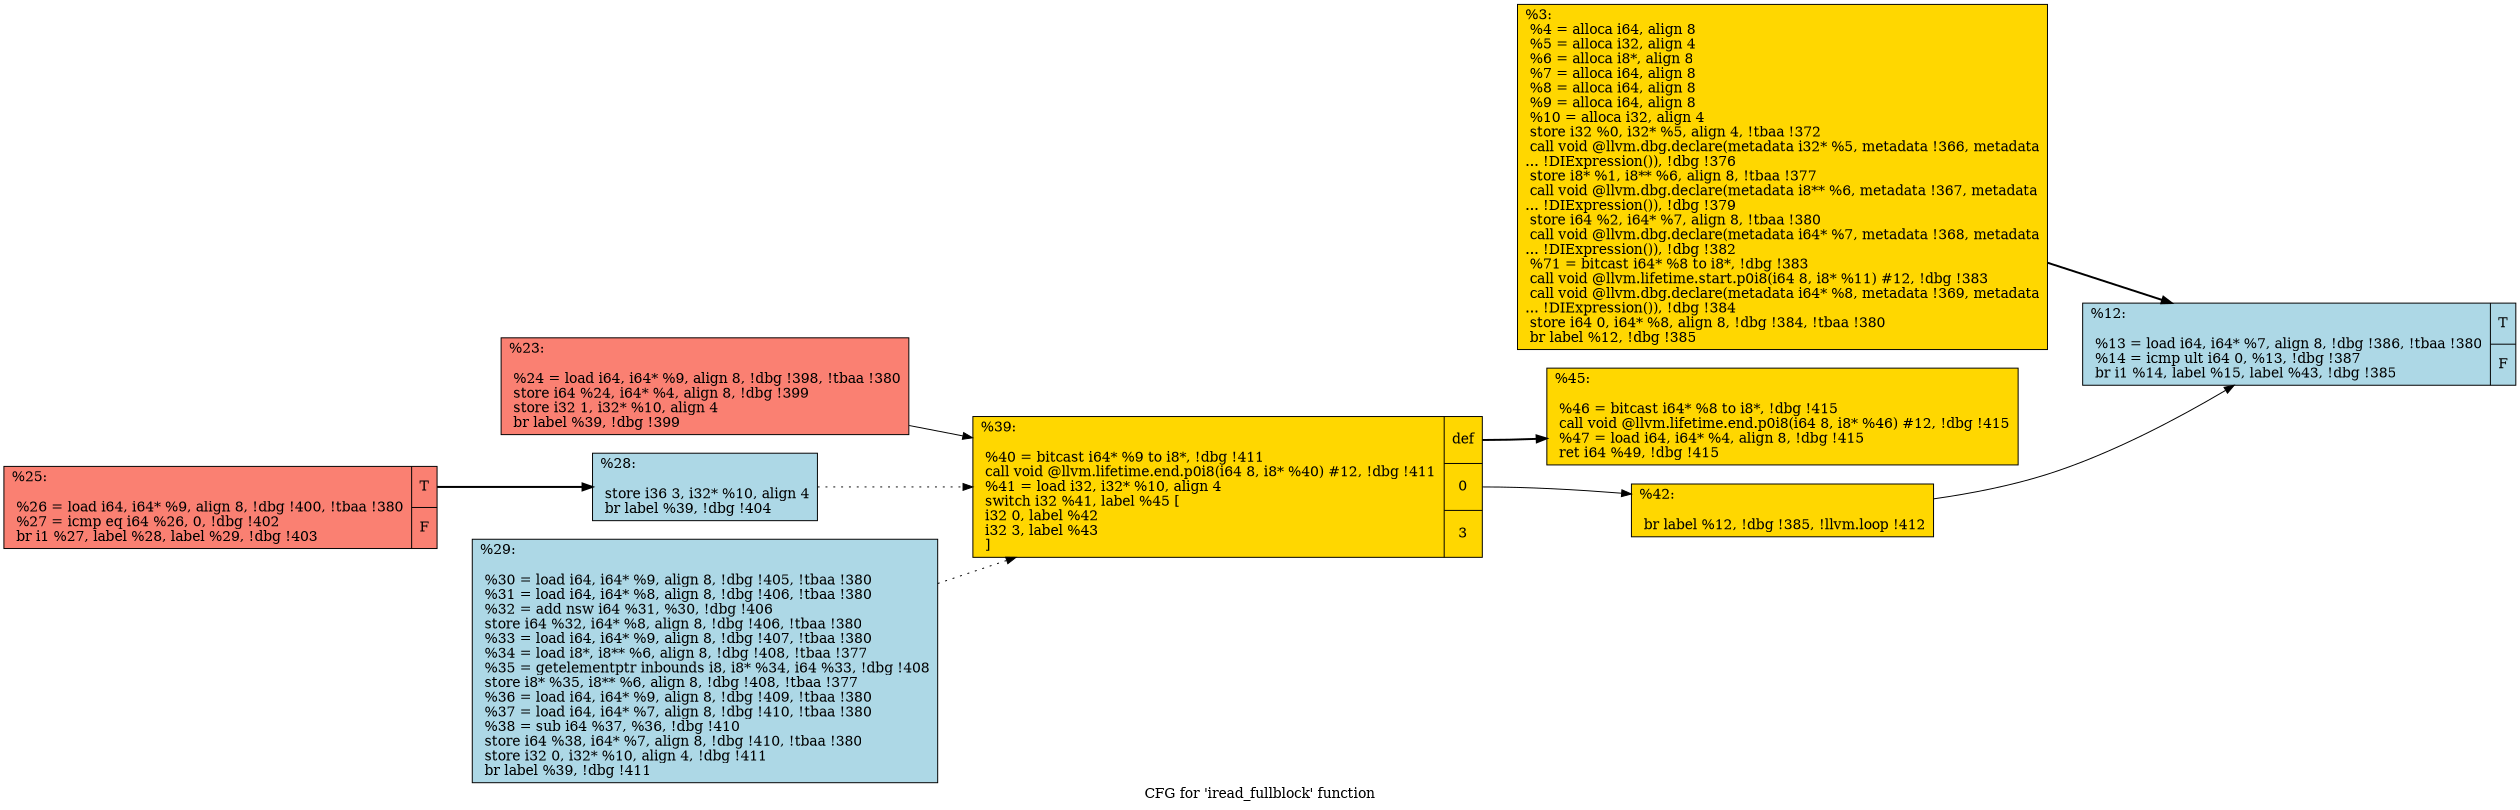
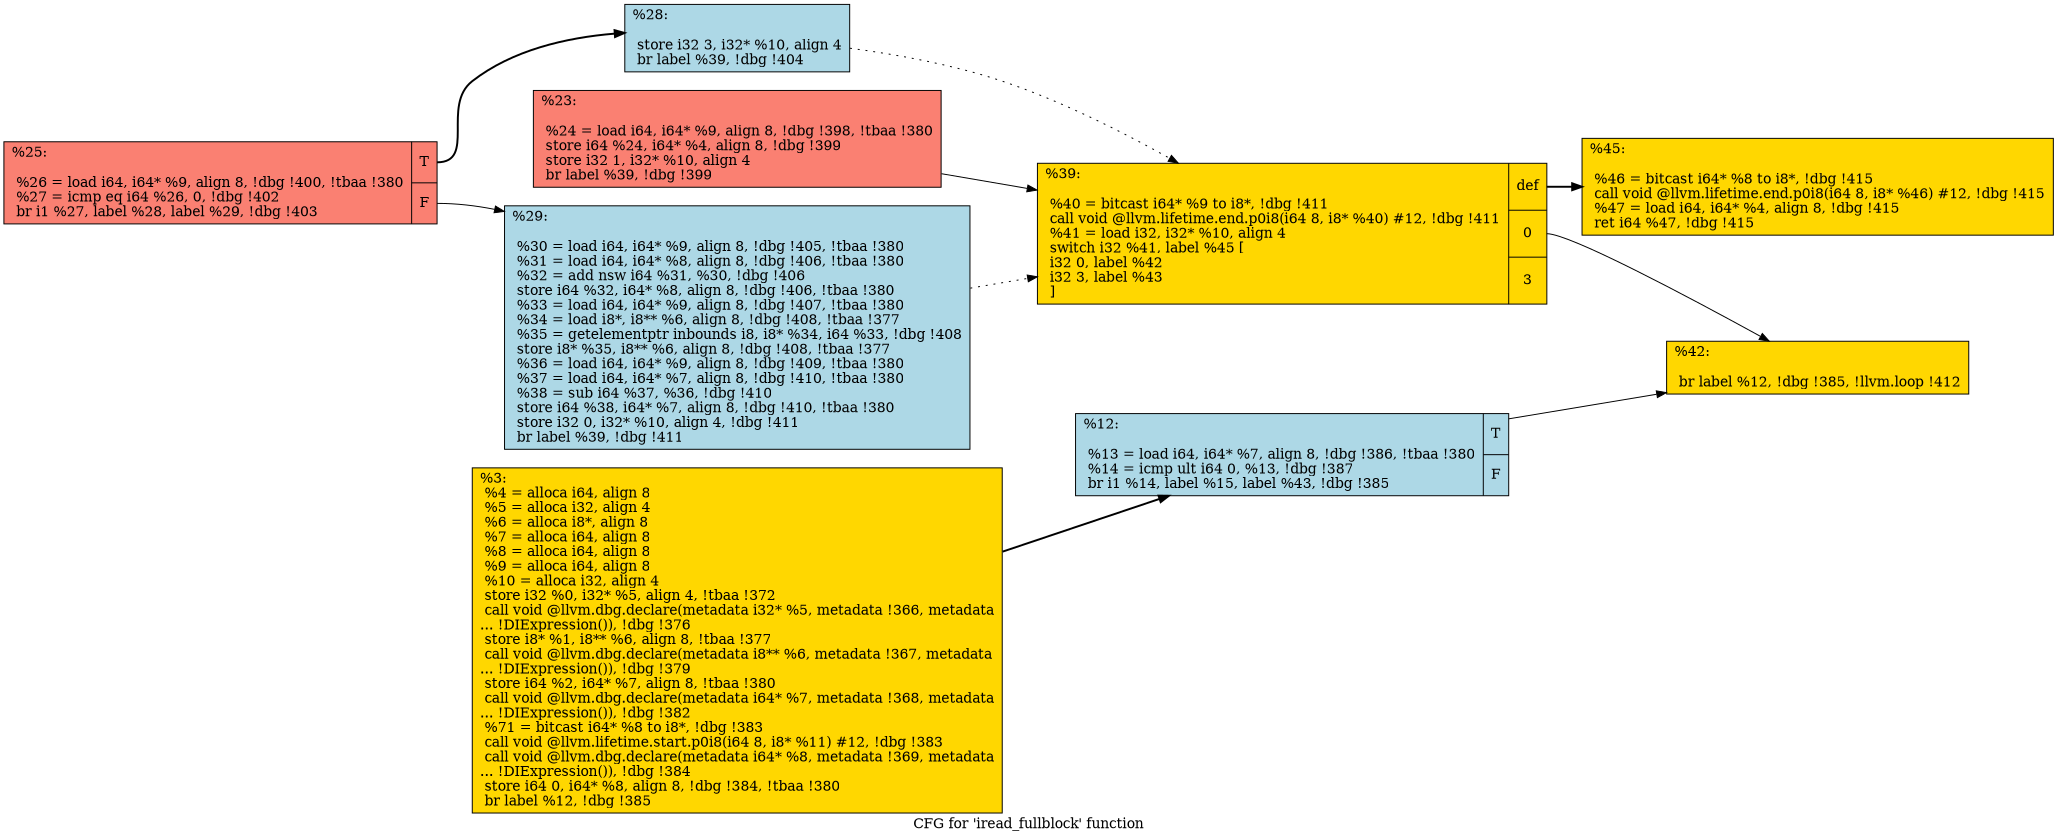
edge "%25:" -> "%29:": added
node "%45:": text "ret i64 %49, !dbg !415" -> "ret i64 %47, !dbg !415"
edge "%42:" -> "%12:": reversed
node "%28:": text "store i36 3, i32* %10, align 4" -> "store i32 3, i32* %10, align 4"
